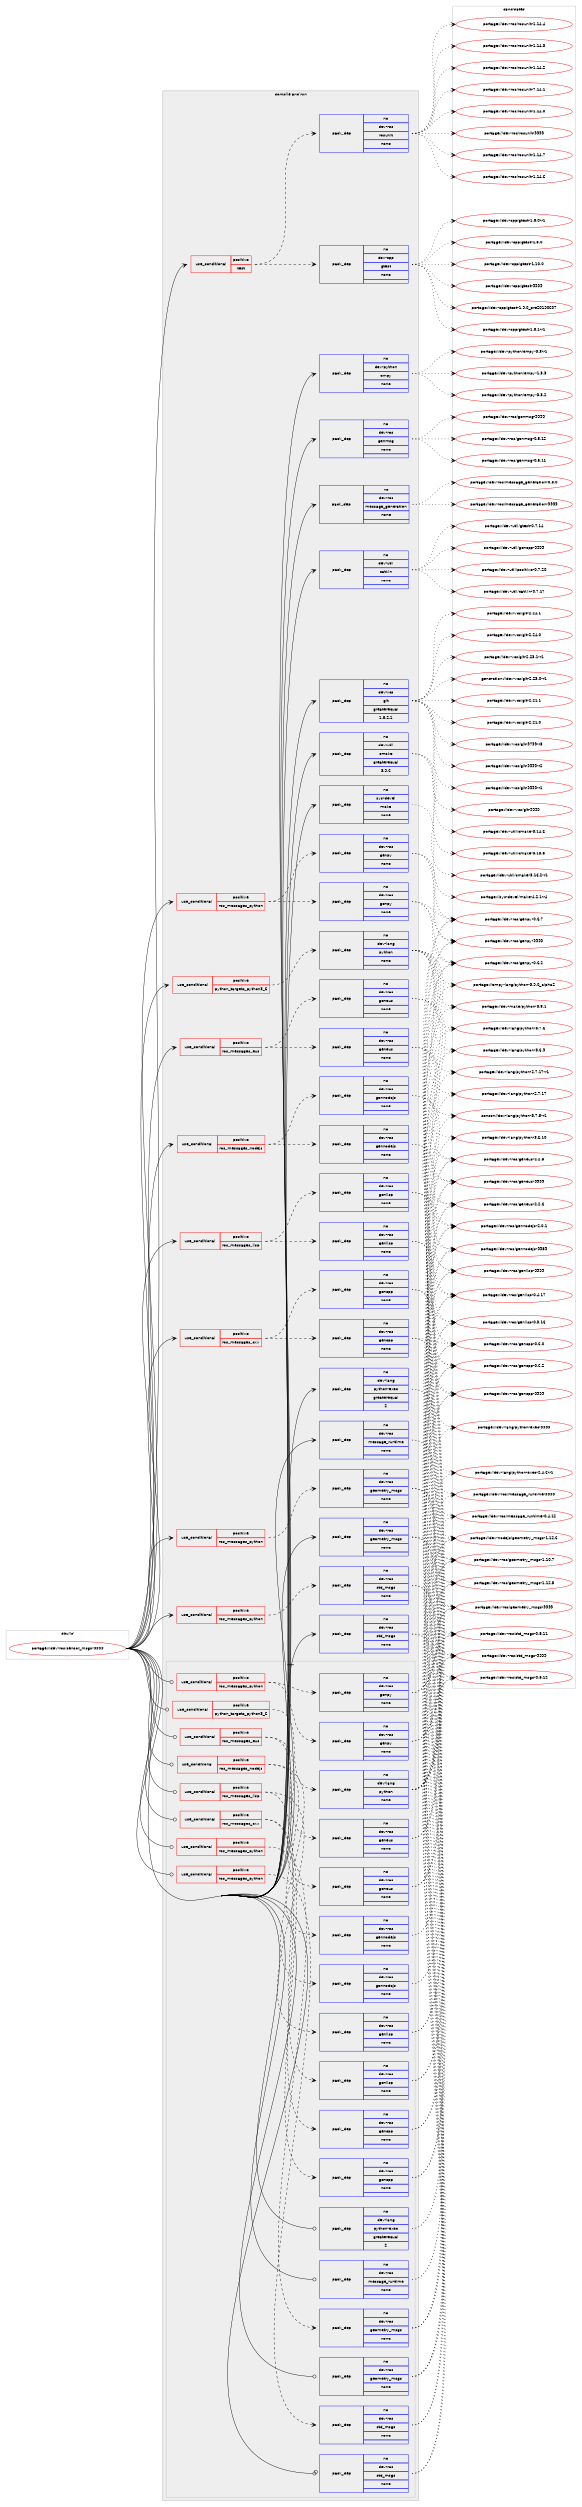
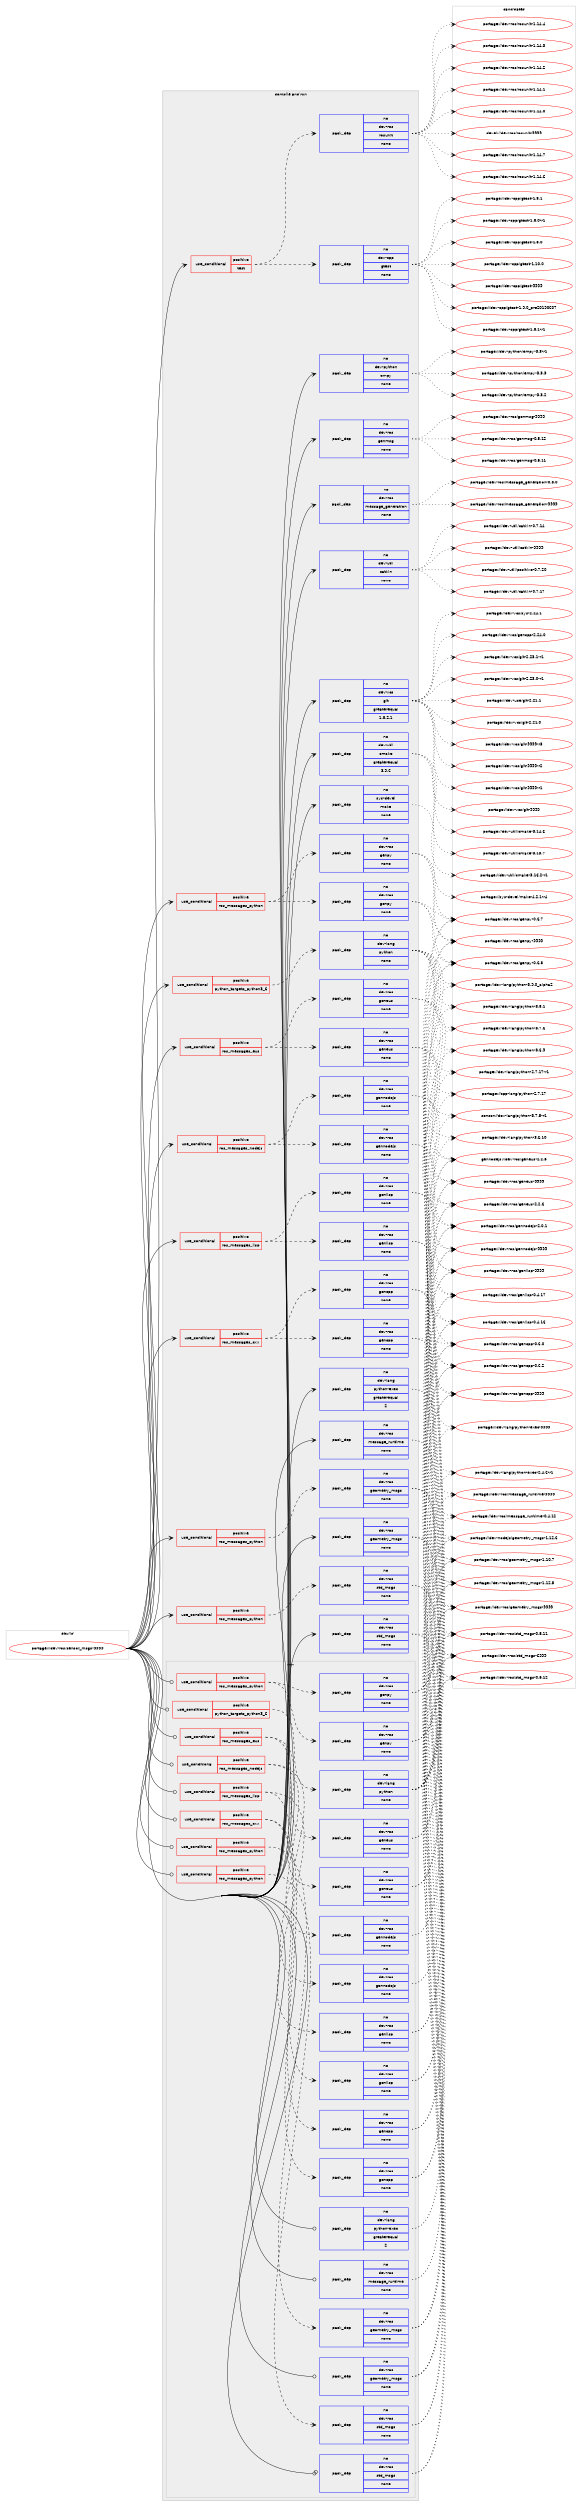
node "portage://dev-ros/rosunit-7.14.1": label "portage://dev-ros/rosunit-7.14.1" -> "portage://dev-ros/rosunit-1.14.1"
node "portage://dev-ros/rosunit-9999": label "portage://dev-ros/rosunit-9999" -> "devel://dev-ros/rosunit-9999"
node "portage://dev-cpp/gtest-1.8.1": added
node "portage://dev-python/empy-1.3.3": label "portage://dev-python/empy-1.3.3" -> "portage://dev-python/empy-3.3.3"
node "portage://dev-util/gtest-0.7.14": label "portage://dev-util/gtest-0.7.14" -> "portage://dev-util/catkin-0.7.14"
node "portage://dev-util/gencpp-9999": label "portage://dev-util/gencpp-9999" -> "portage://dev-util/catkin-9999"
node "portage://dev-vcs/git-2.24.1": label "portage://dev-vcs/git-2.24.1" -> "portage://dev-vcs/sys-2.24.1"
node "portage://dev-vcs/git-2.24.0": label "portage://dev-vcs/git-2.24.0" -> "portage://dev-vcs/gencpp-2.24.0"
node "generation://dev-vcs/git-2.23.0-r1": label "generation://dev-vcs/git-2.23.0-r1" -> "portage://dev-vcs/git-2.23.0-r1"
node "portage://dev-vcs/git-2.21.1": label "portage://dev-vcs/git-2.21.1" -> "portage://dev-use/git-2.21.1"
node "portage://dev-vcs/git-9799-r3": label "portage://dev-vcs/git-9799-r3" -> "portage://dev-vcs/git-9999-r3"
node "portage://dev-util/cmake-3.13.5": label "portage://dev-util/cmake-3.13.5" -> "portage://dev-util/cmake-3.13.7"
node "portage://dev-ros/genpy-0.6.2": label "portage://dev-ros/genpy-0.6.2" -> "portage://dev-ros/genpy-0.6.8"
node "portage://empy-lang/python-3.9.0_alpha2": label "portage://empy-lang/python-3.9.0_alpha2" -> "portage://dev-lang/python-3.9.0_alpha2"
node "portage://dev-make/python-3.8.1": label "portage://dev-make/python-3.8.1" -> "portage://dev-lang/python-3.8.1"
node "portage://dev-lang/python-2.7.17": label "portage://dev-lang/python-2.7.17" -> "portage://cpp-lang/python-2.7.17"
node "portage://dev-ros/geneus-2.2.5": label "portage://dev-ros/geneus-2.2.5" -> "gennodejs://dev-ros/geneus-2.2.5"
node "portage://dev-ros/gennodejs-9959": label "portage://dev-ros/gennodejs-9959" -> "portage://dev-ros/gennodejs-9999"
node "portage://dev-ros/genlisp-0.3.16": label "portage://dev-ros/genlisp-0.3.16" -> "portage://dev-ros/genlisp-0.4.16"
node "portage://dev-ros/std_msgs-9999": label "portage://dev-ros/std_msgs-9999" -> "portage://dev-ros/std_msgs-6999"
